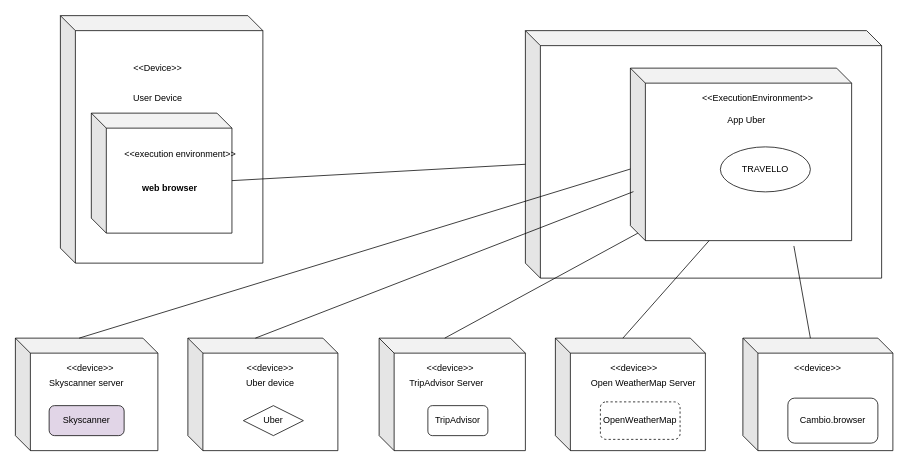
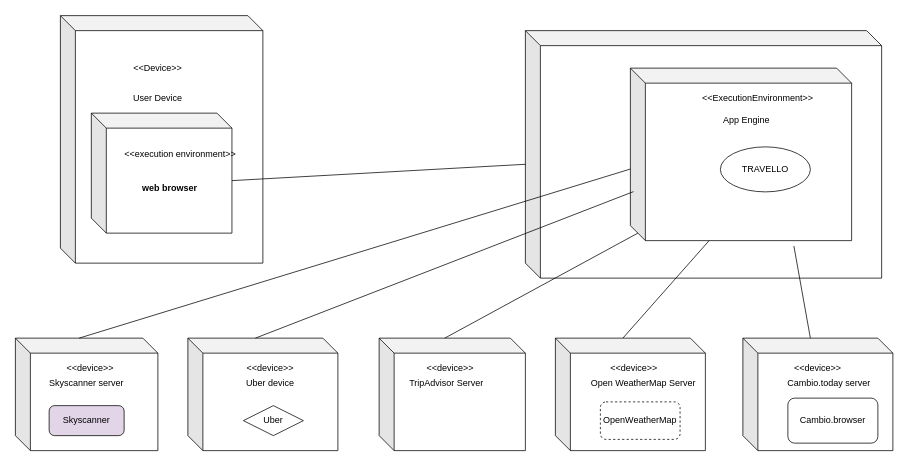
node "App Uber": label "App Uber" -> "App Engine"
node "Cambio.today server": added
node "TripAdvisor": removed
